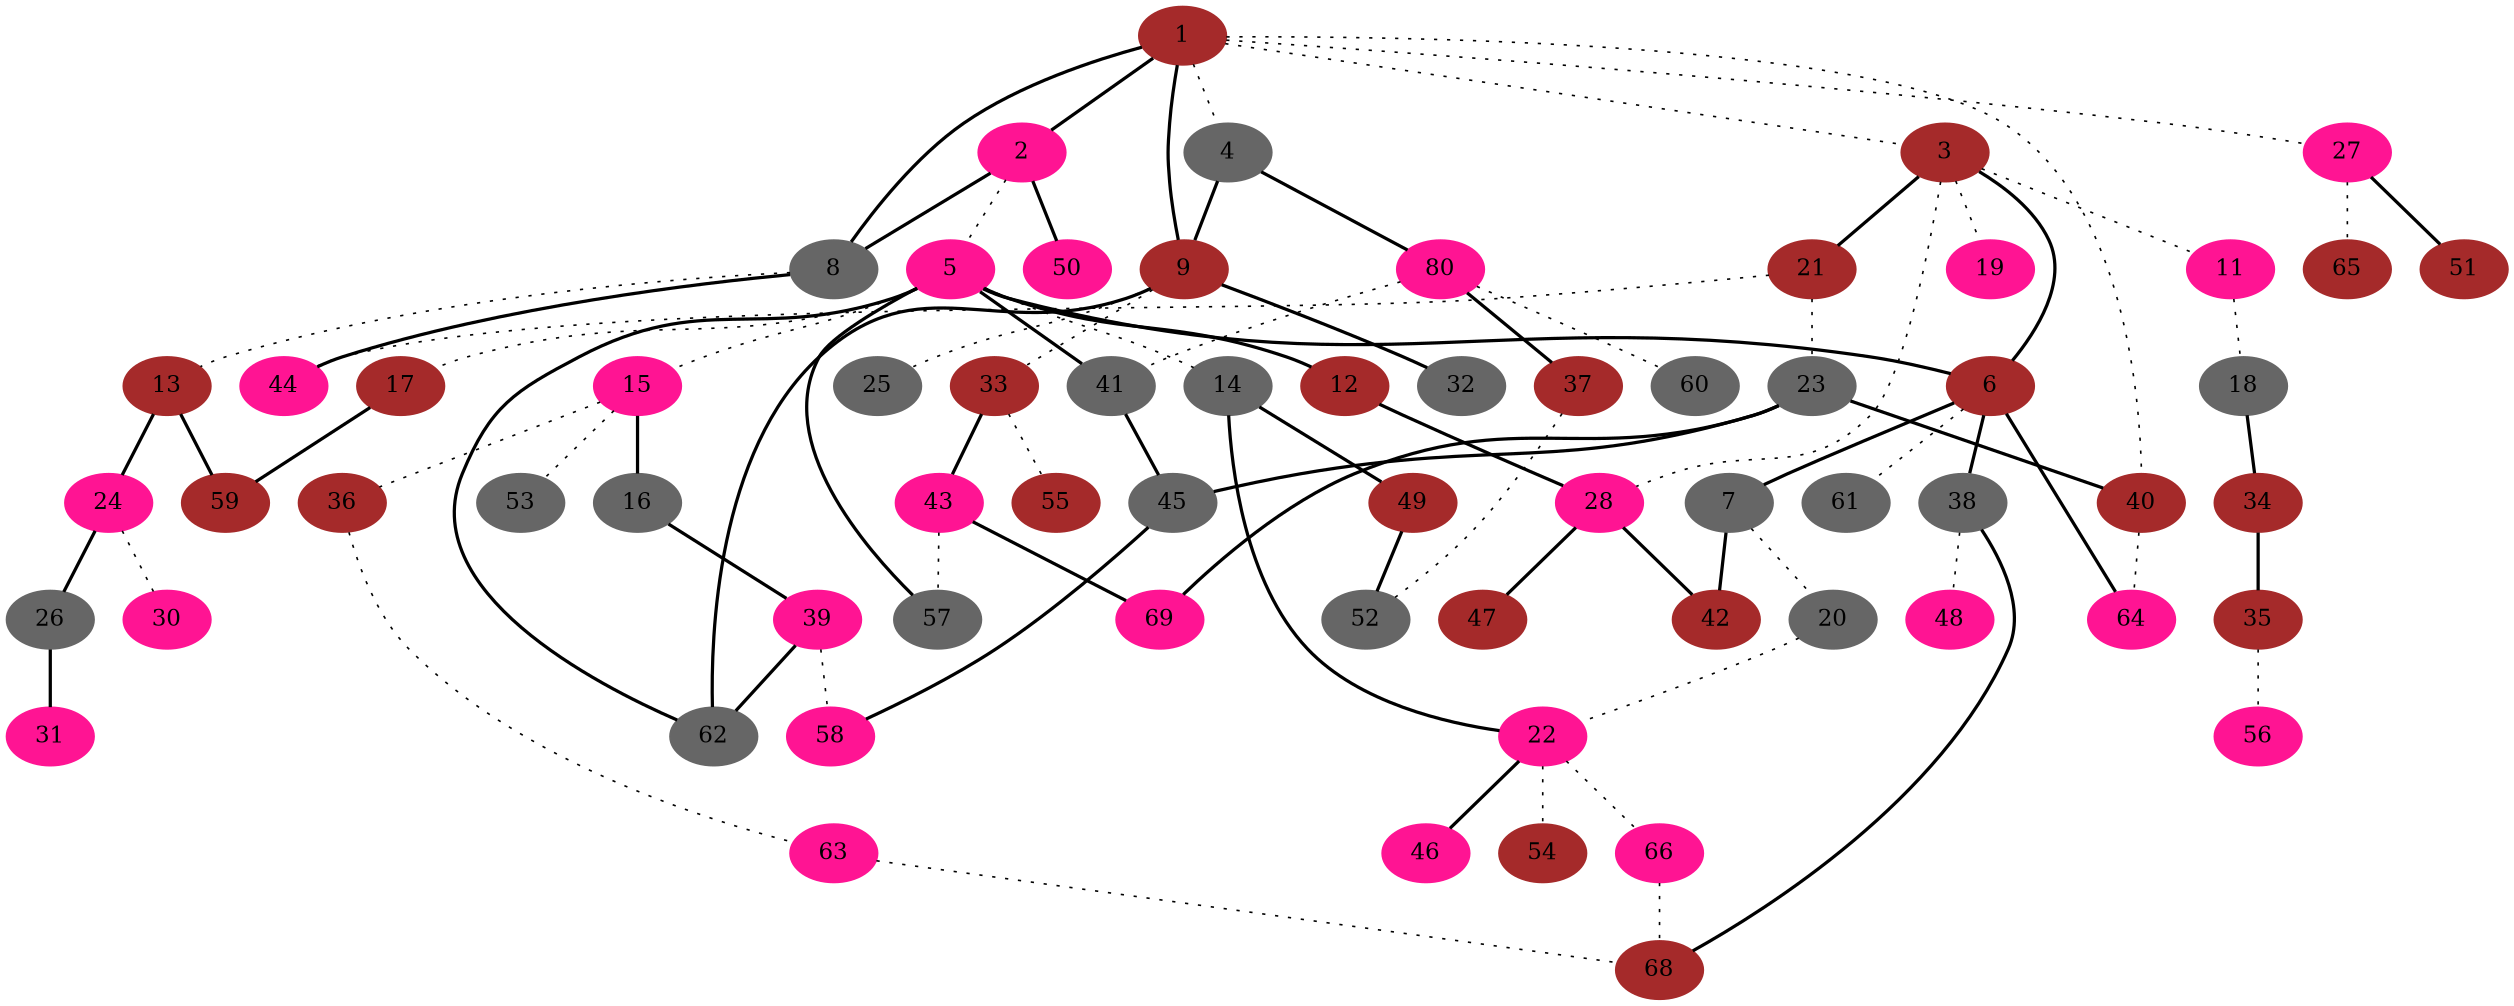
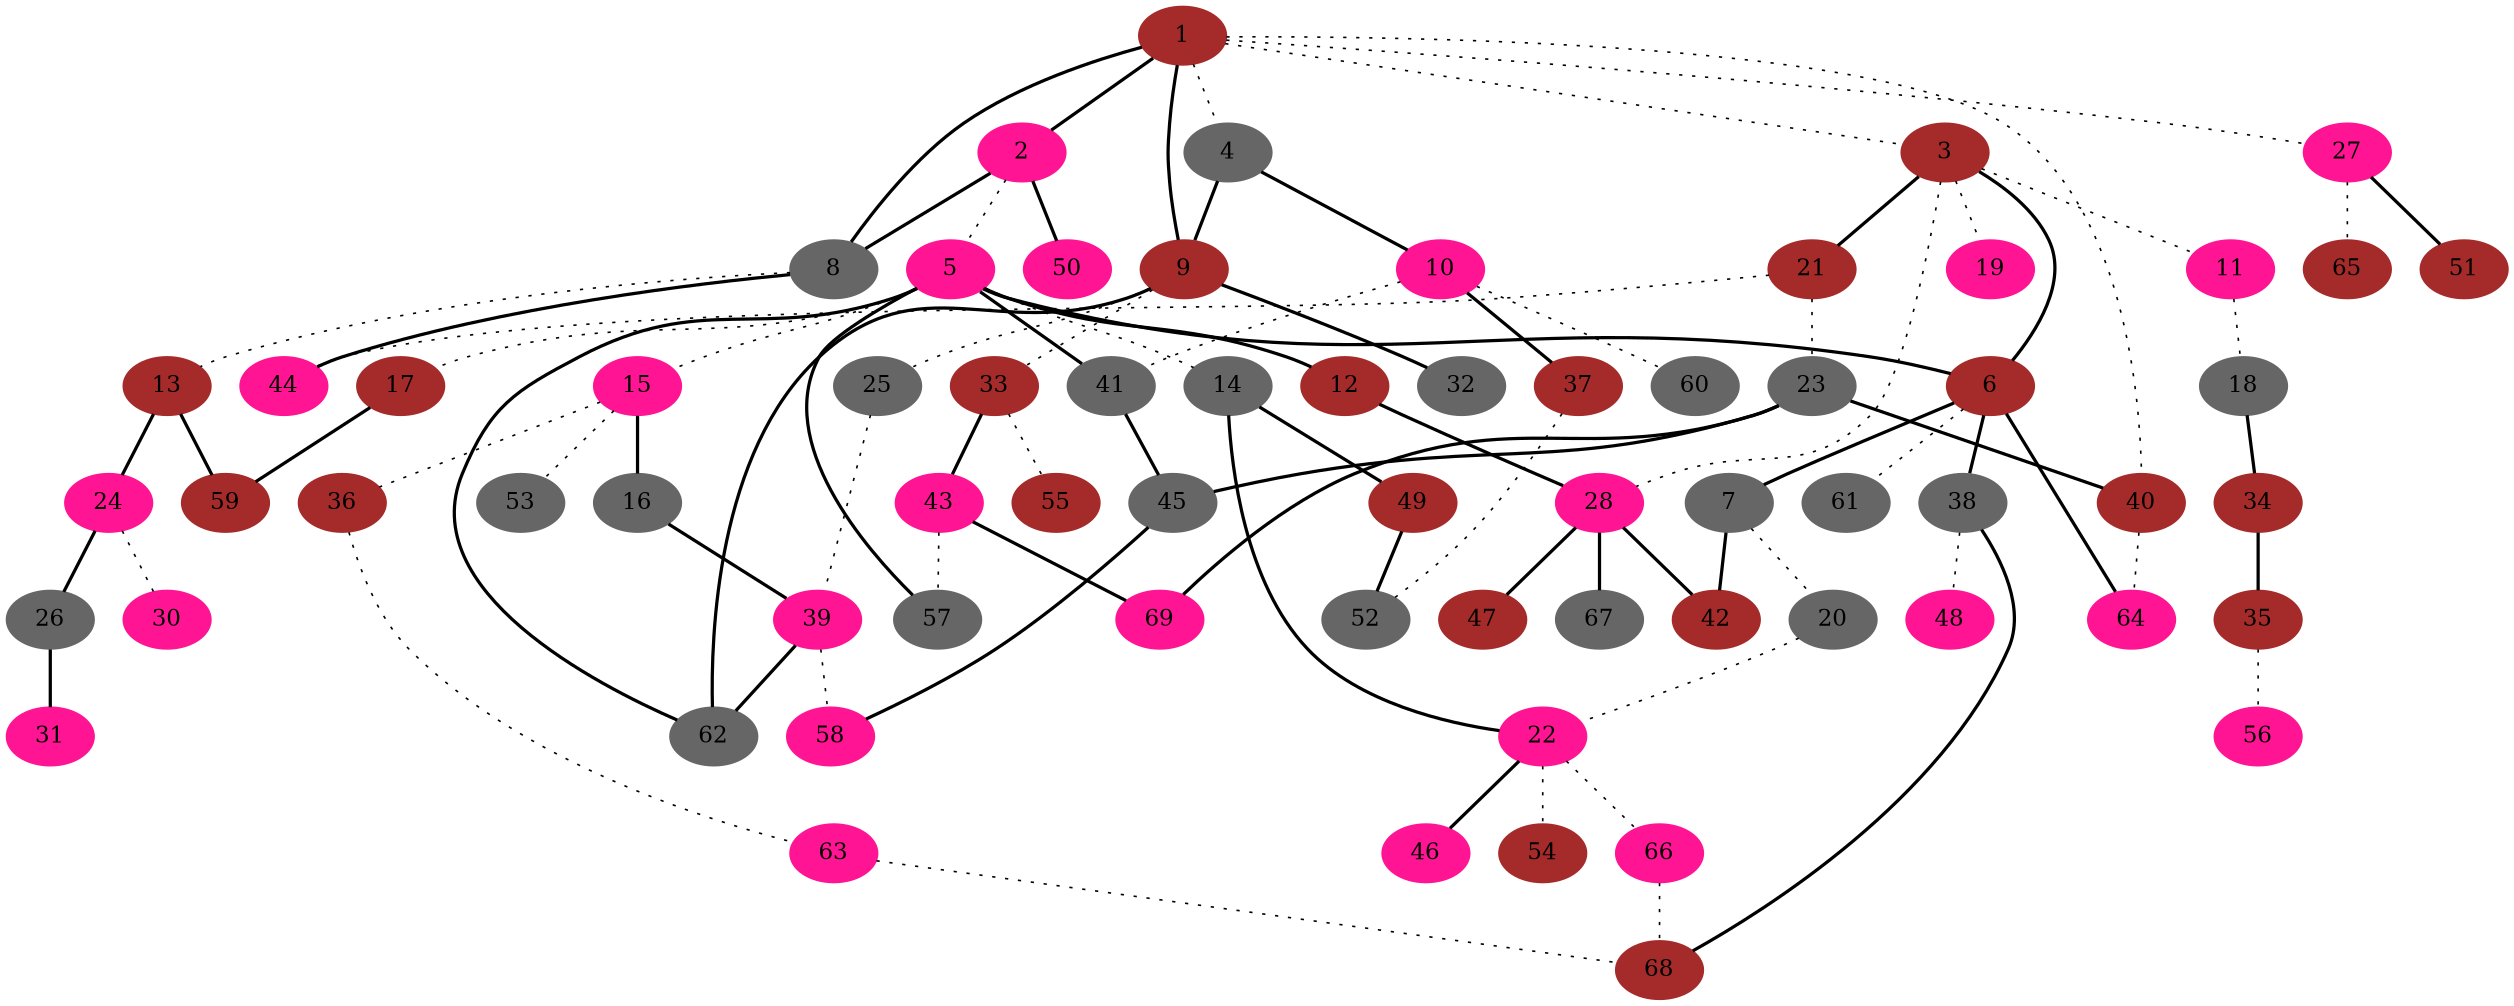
node "80": label "80" -> "10"
edge "25" -- "39": added
node "67": added
